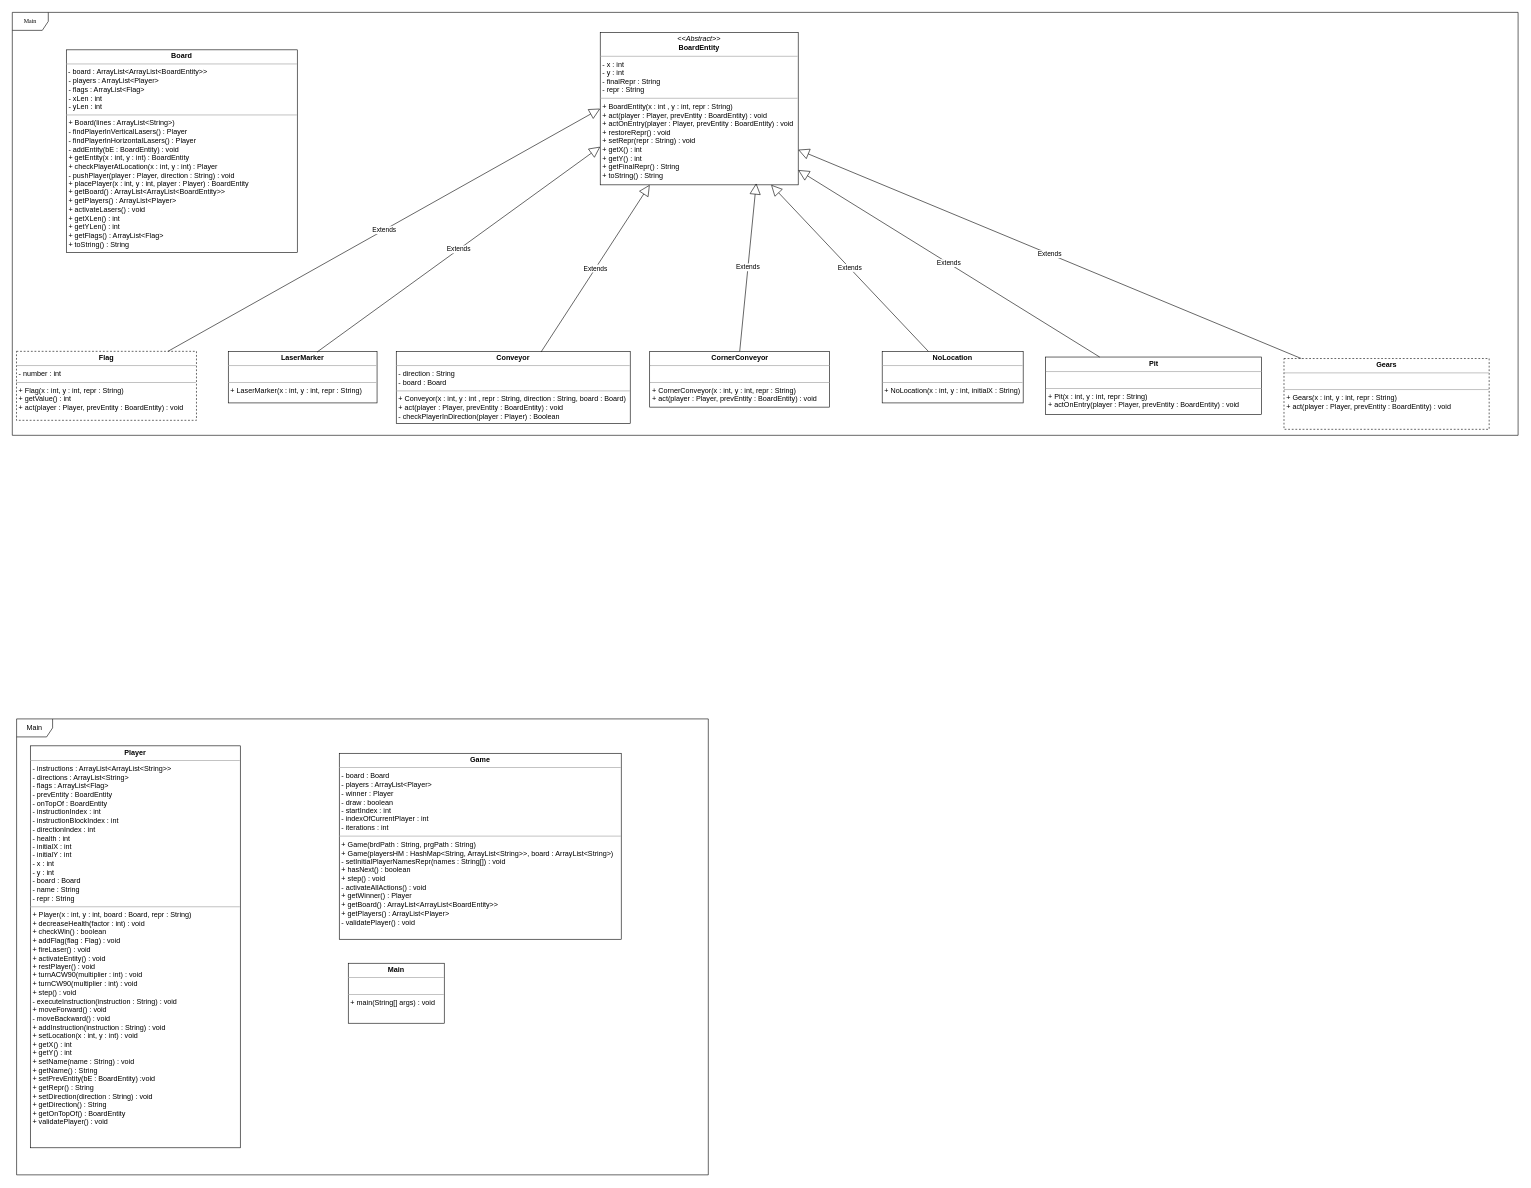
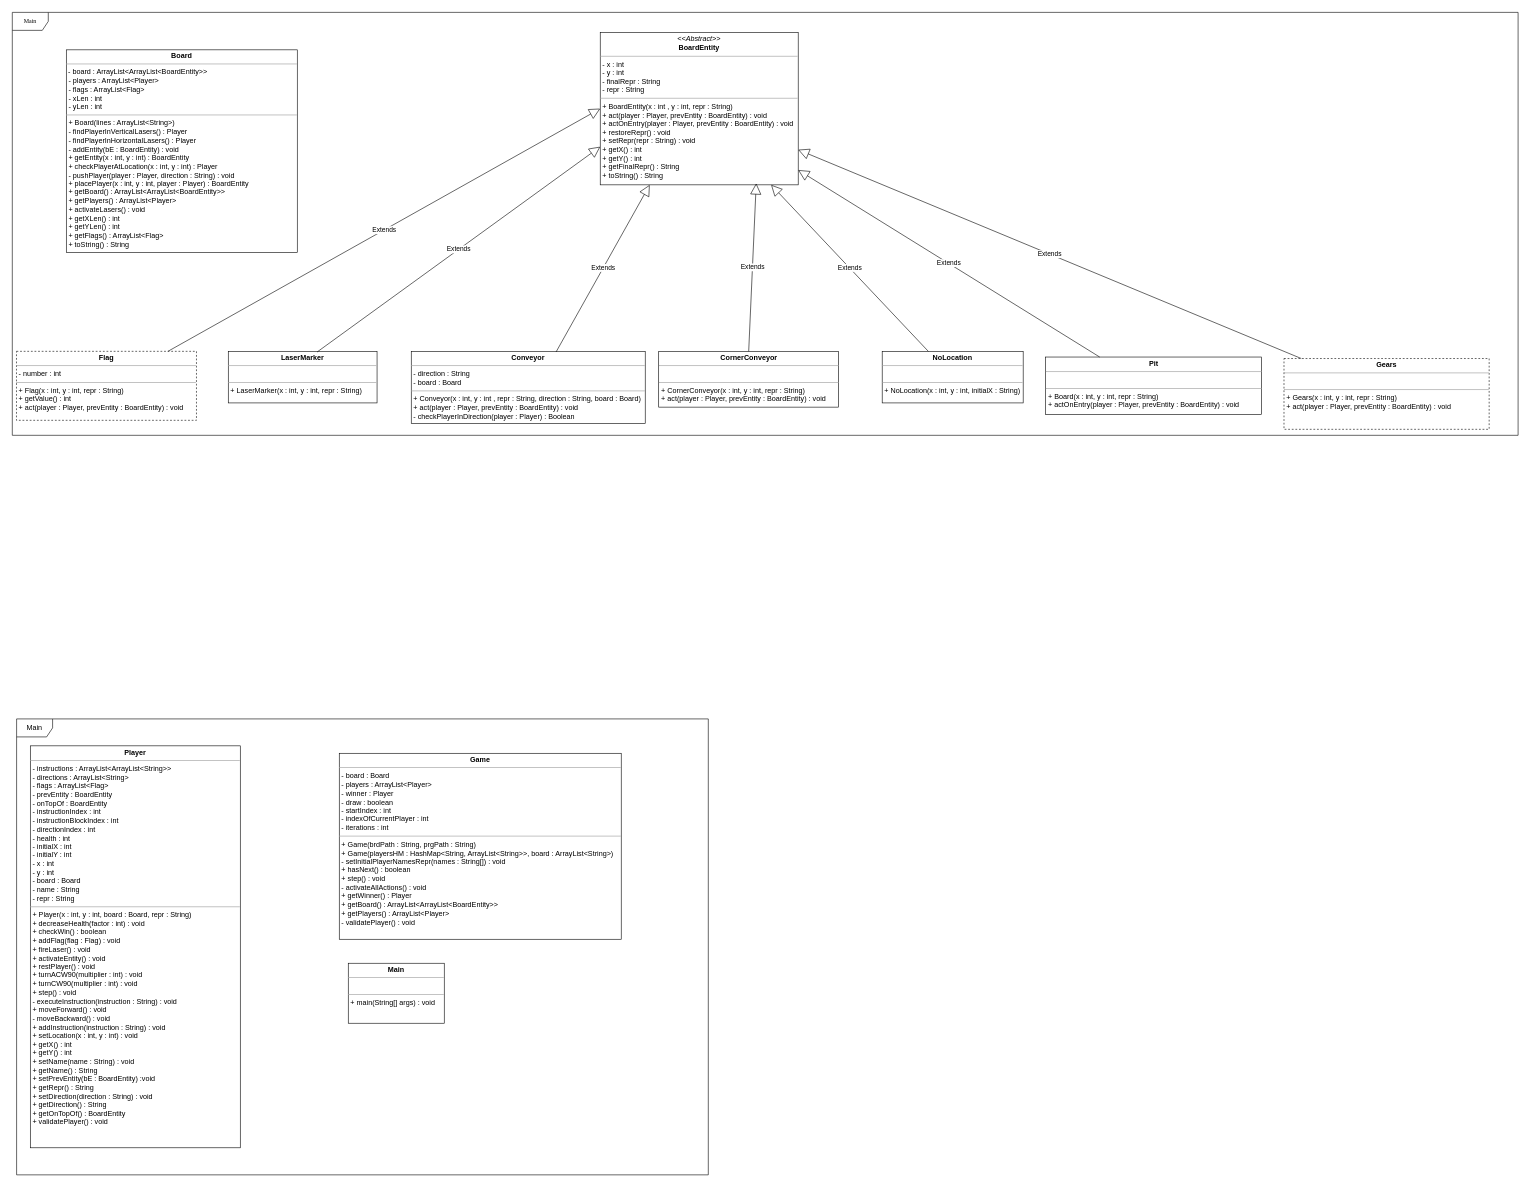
node "Pit + Pit(x : int, y : int, repr : String) + actOnEntry(player : Player, prevEntity : BoardEntity) : void": label "Pit + Pit(x : int, y : int, repr : String) + actOnEntry(player : Player, prevEntity : BoardEntity) : void" -> "Pit + Board(x : int, y : int, repr : String) + actOnEntry(player : Player, prevEntity : BoardEntity) : void"
node "CornerConveyor + CornerConveyor(x : int, y : int, repr : String) + act(player : Player, prevEntity : BoardEntity) : void": moved (740, 379) -> (749, 379)
node "Conveyor - direction : String - board : Board + Conveyor(x : int, y : int , repr : String, direction : String, board : Board) + act(player : Player, prevEntity : BoardEntity) : void - checkPlayerInDirection(player : Player) : Boolean": moved (513, 387) -> (528, 387)
